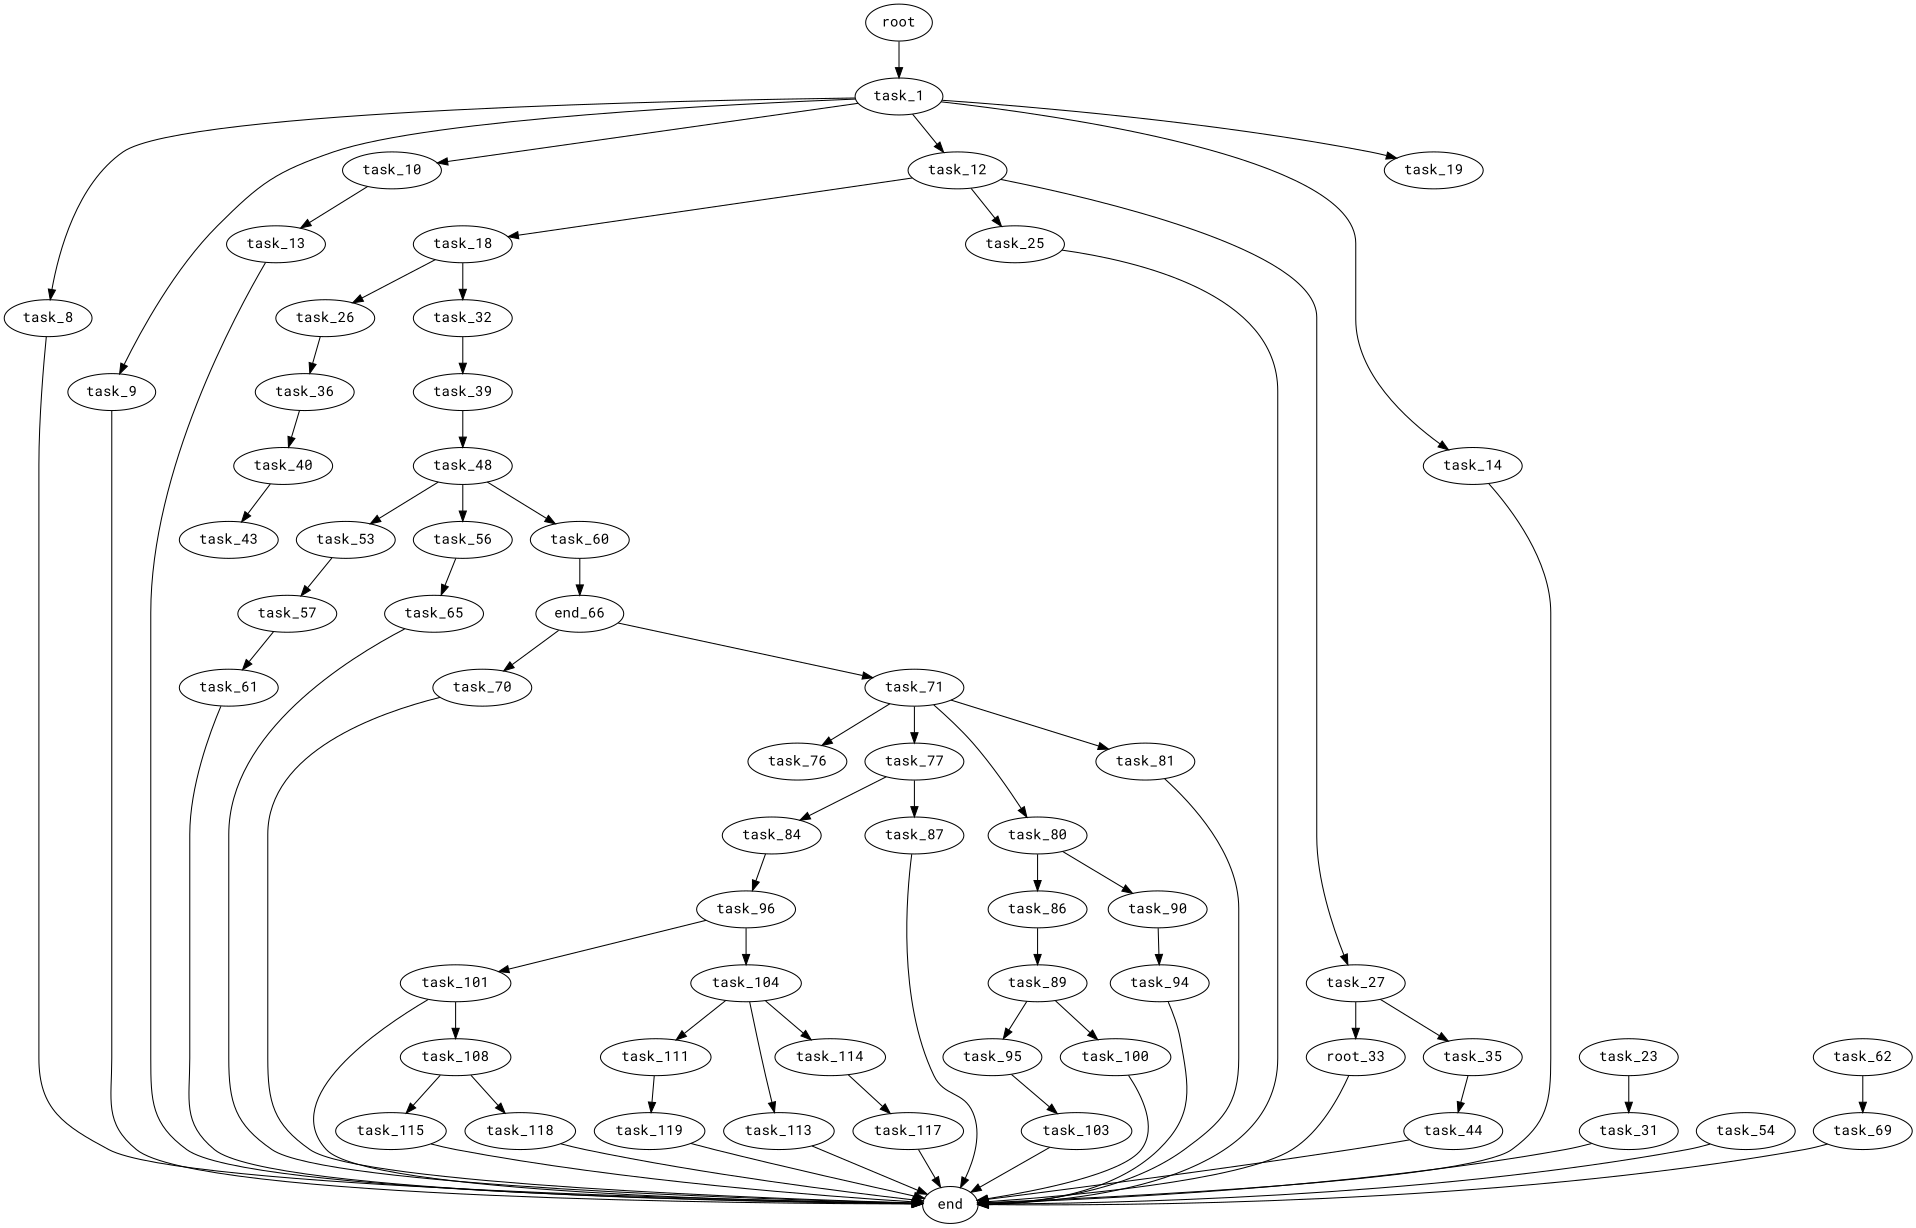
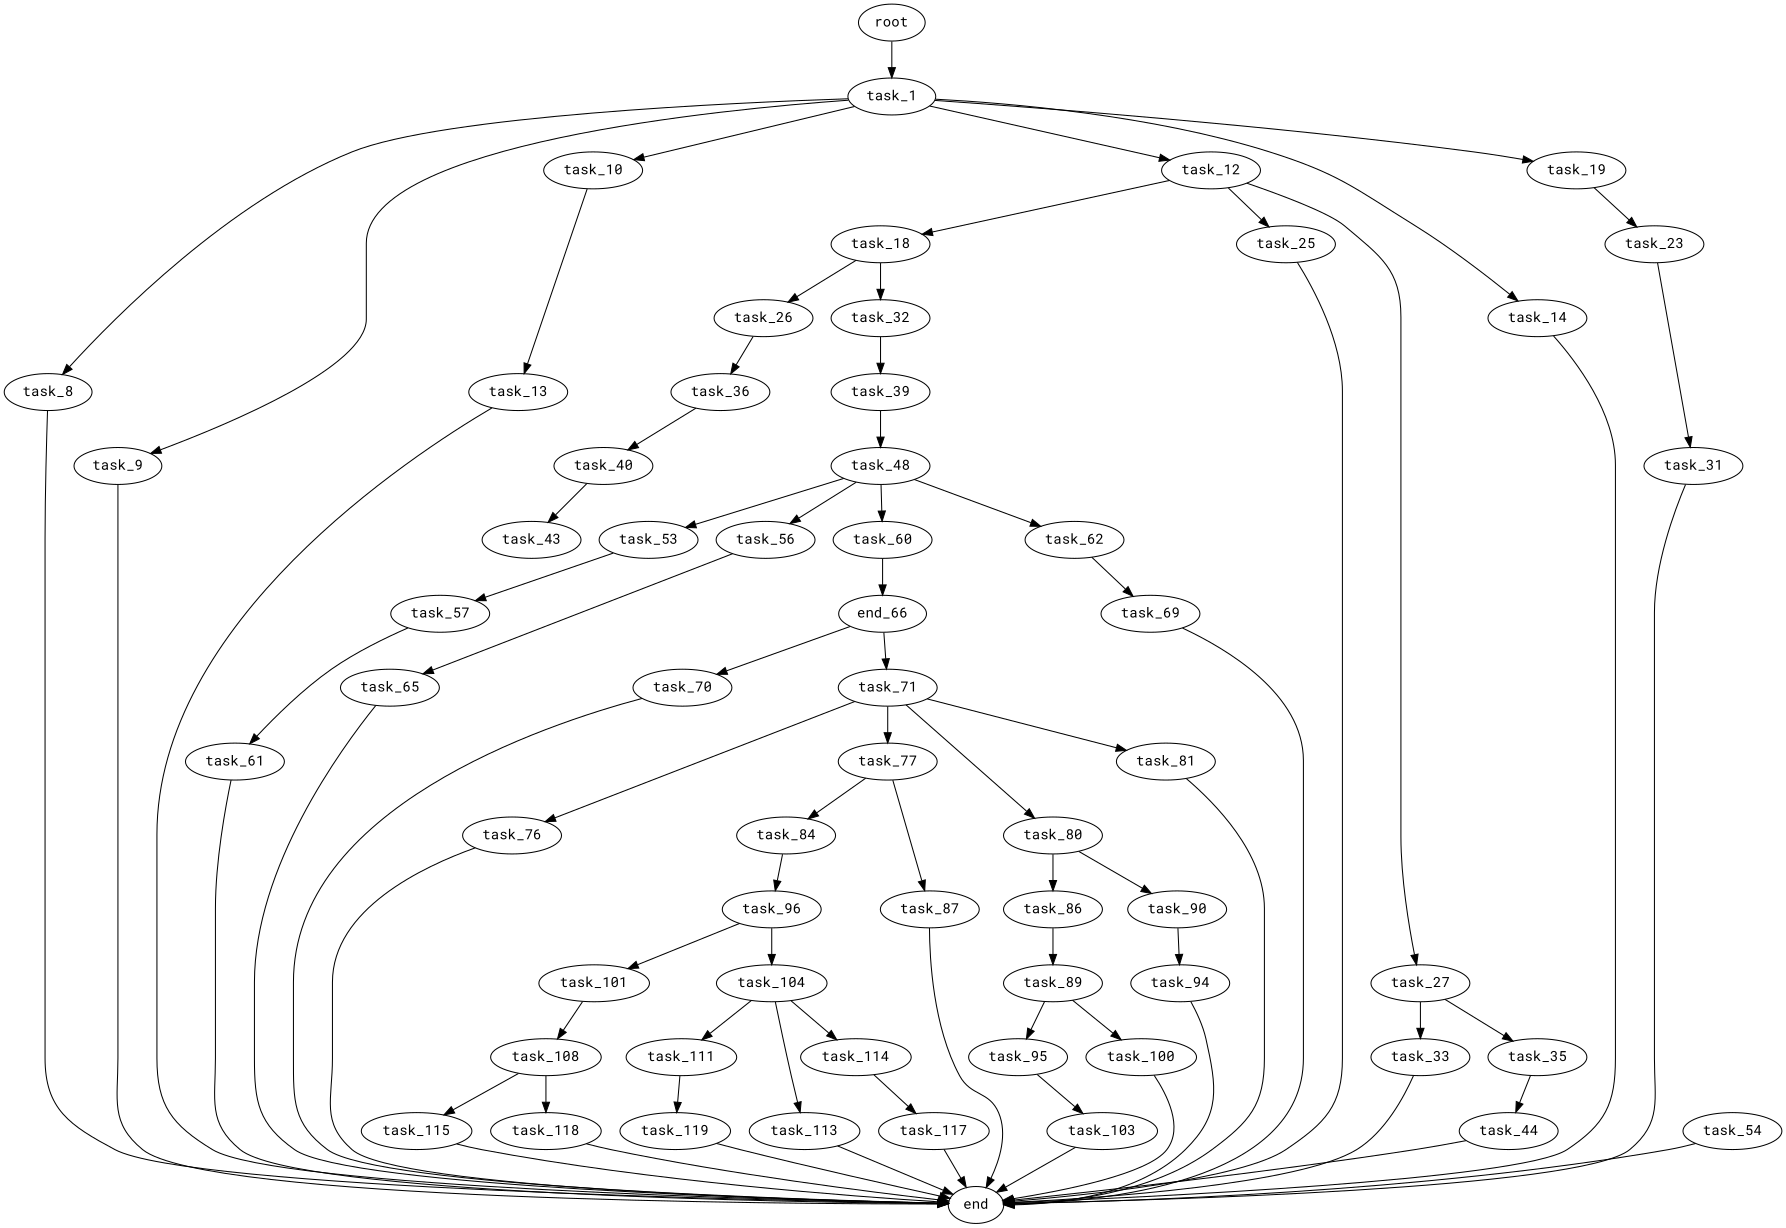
edge "task_19" -> "task_23": added
edge "task_48" -> "task_62": added
node "root_33": label "root_33" -> "task_33"
edge "task_101" -> "end": now "task_76" -> "end"
